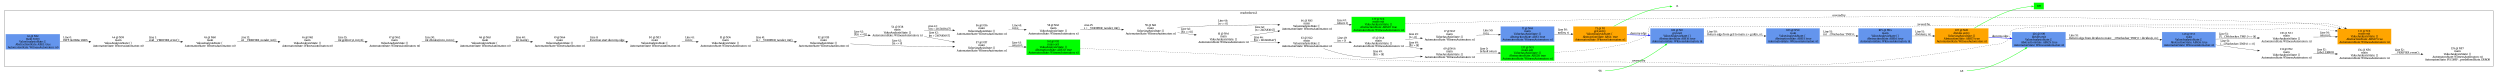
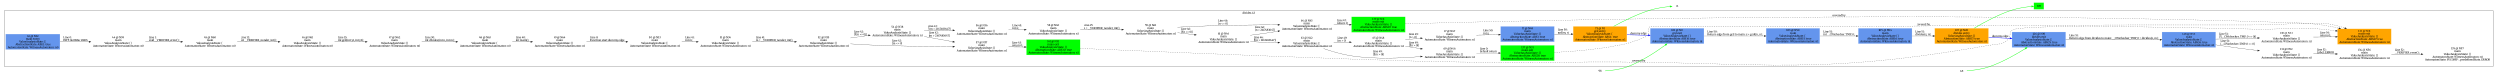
cluster "reachedset_43": label "reachedset_43" -> "divides_43"
